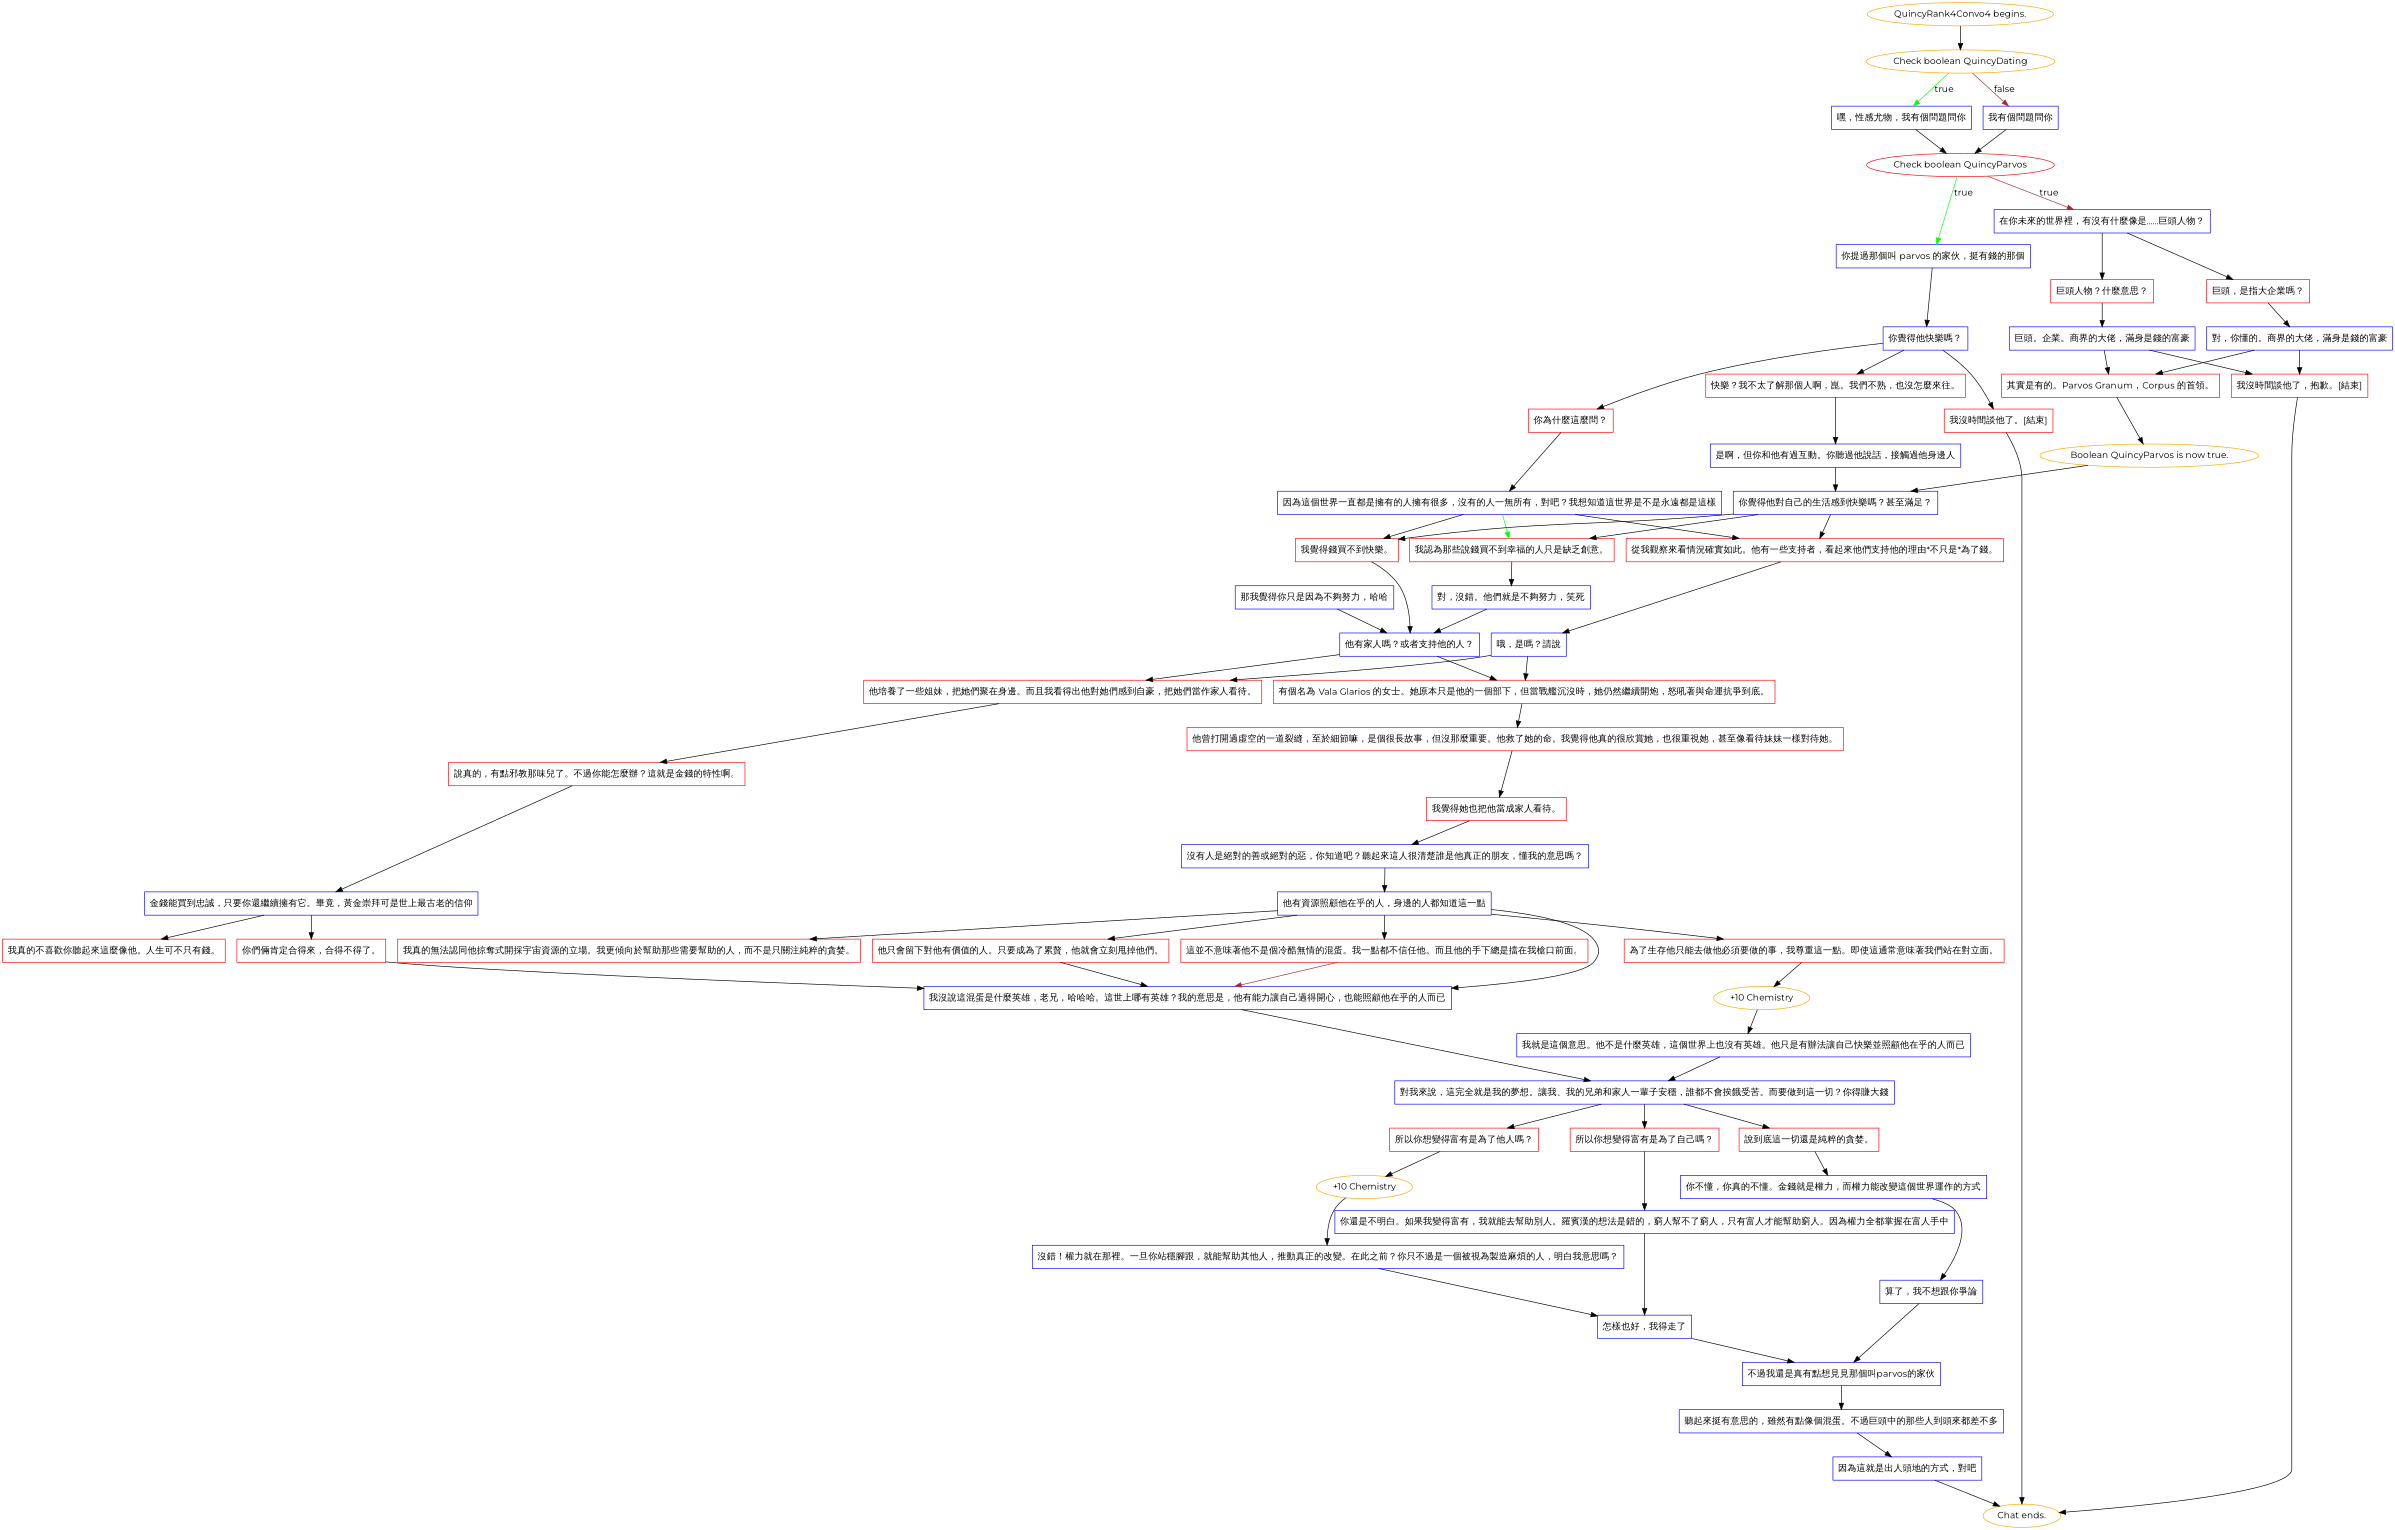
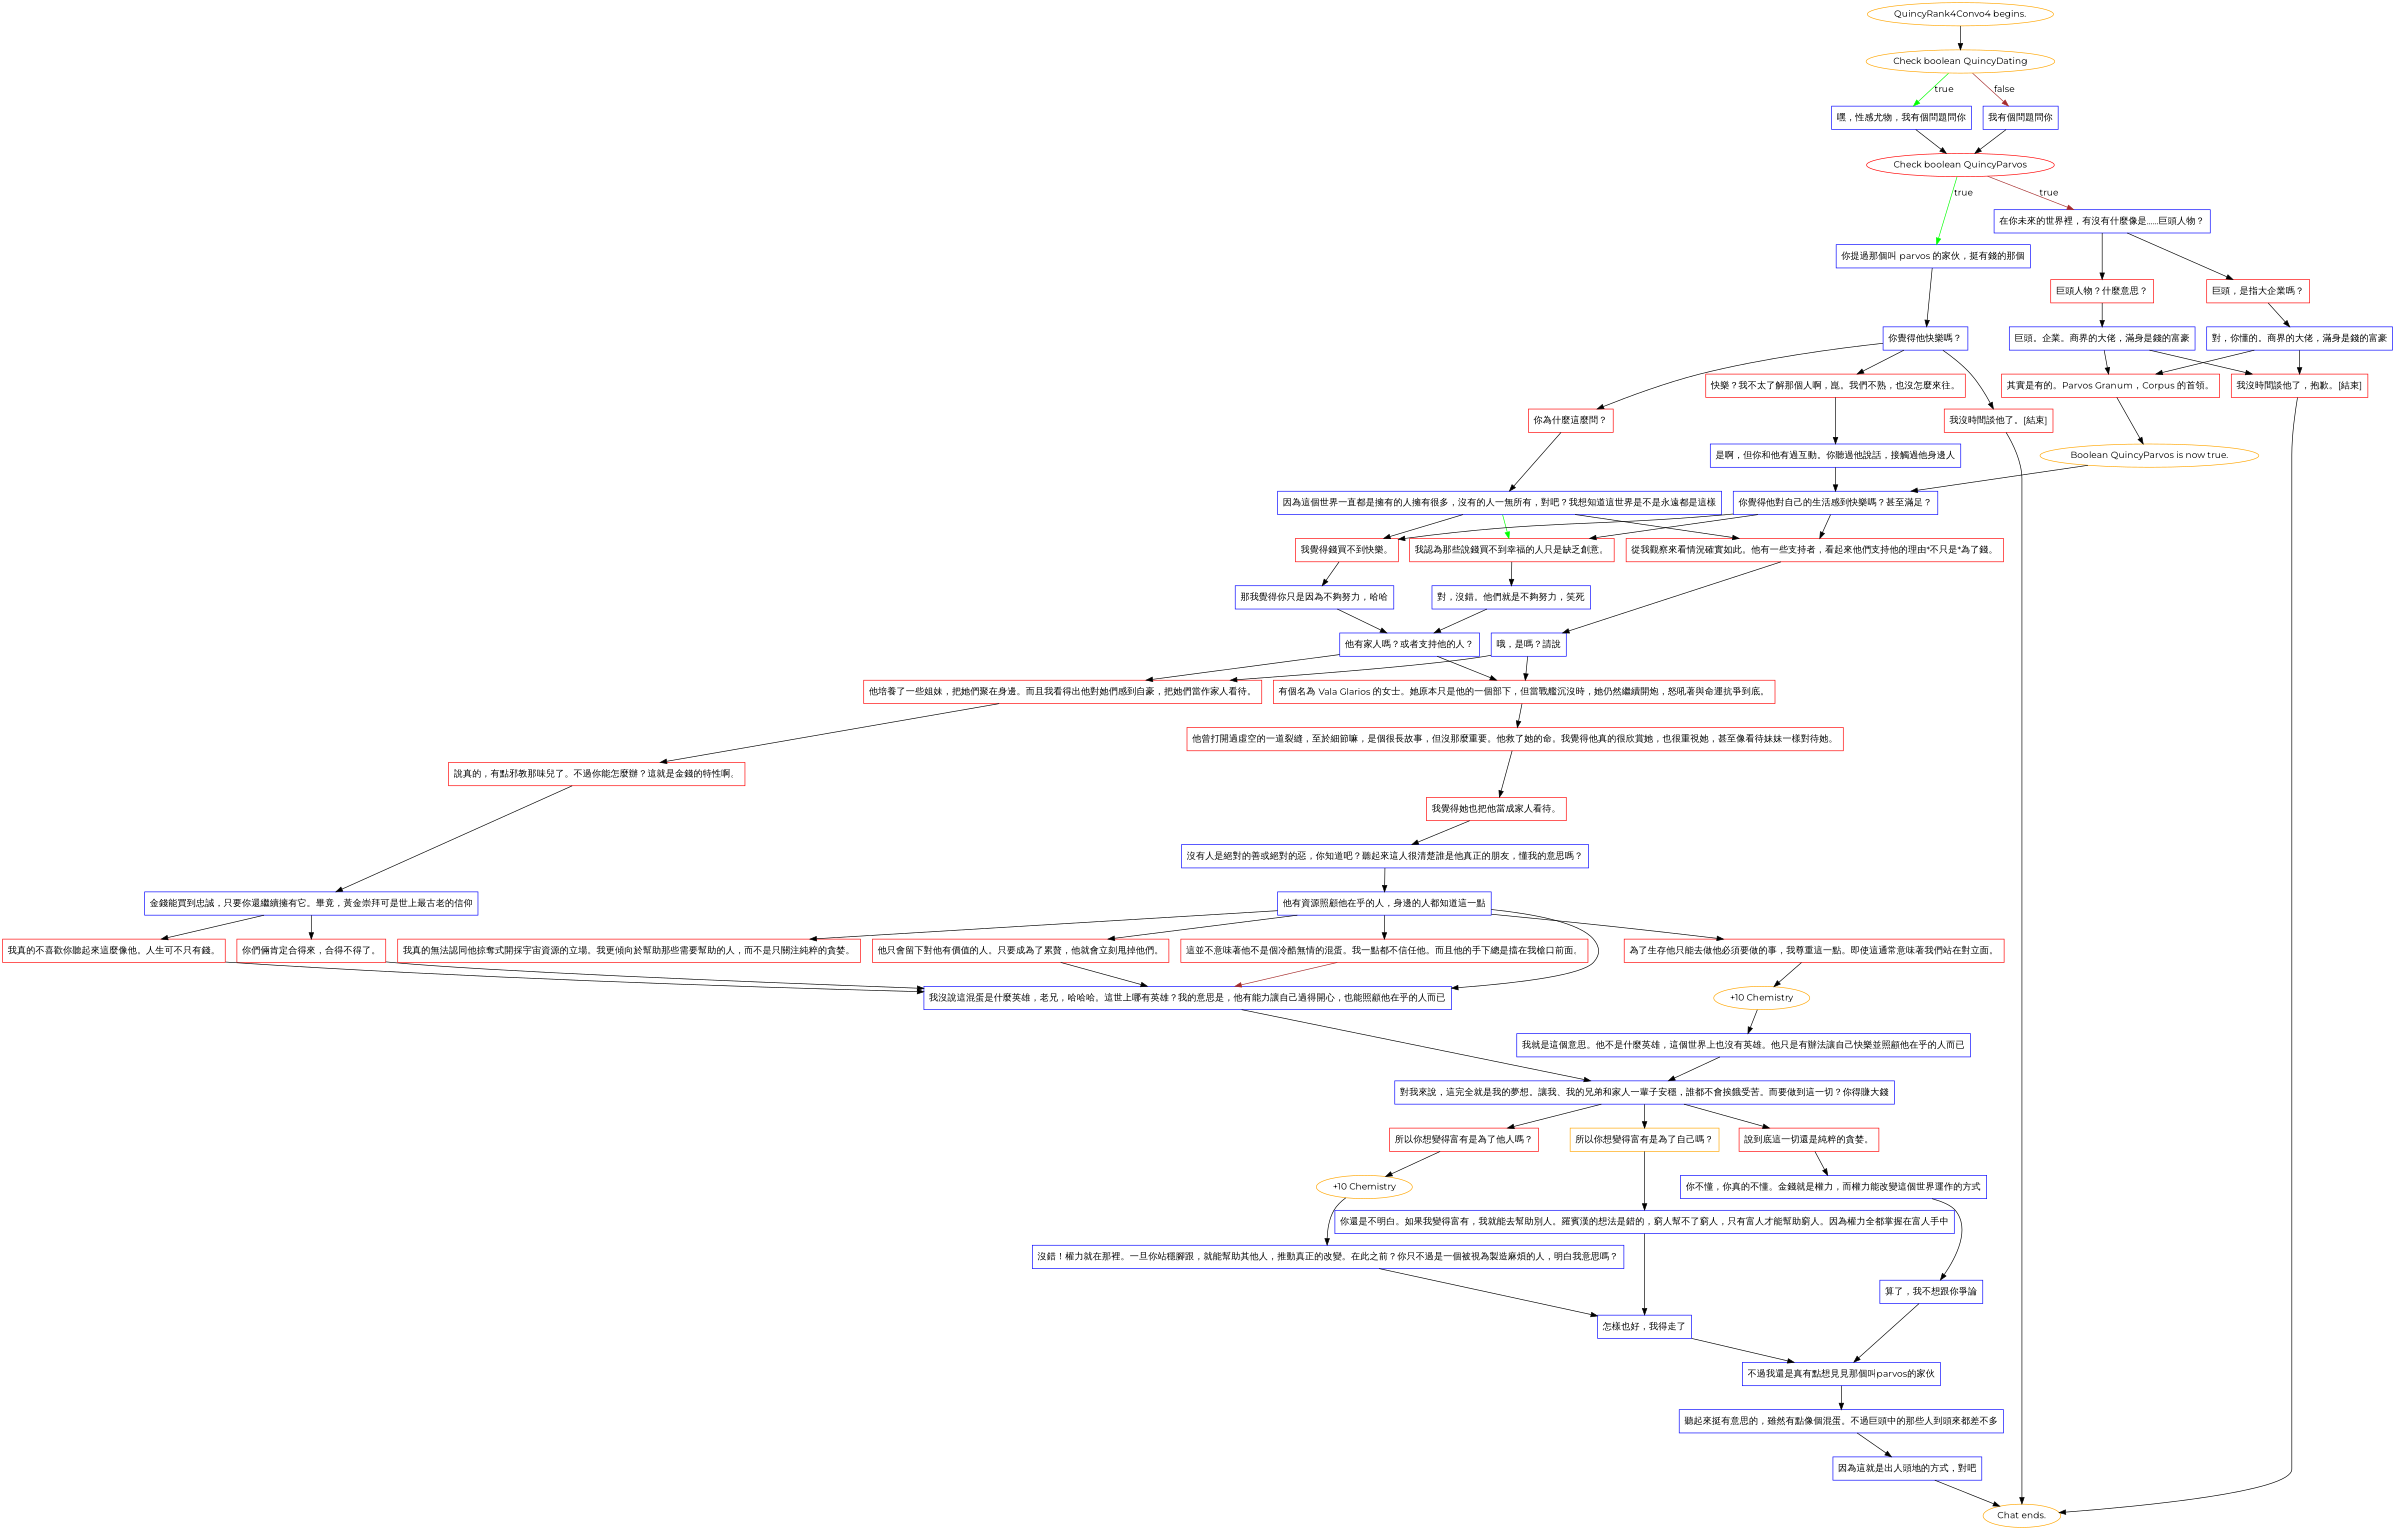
edge "我覺得錢買不到快樂。" -> "他有家人嗎？或者支持他的人？": now "我覺得錢買不到快樂。" -> "那我覺得你只是因為不夠努力，哈哈"
edge "我真的不喜歡你聽起來這麼像他。人生可不只有錢。" -> "我沒說這混蛋是什麼英雄，老兄，哈哈哈。這世上哪有英雄？我的意思是，他有能力讓自己過得開心，也能照顧他在乎的人而已": added
node "所以你想變得富有是為了自己嗎？": color red -> orange
